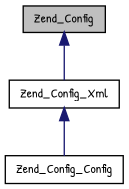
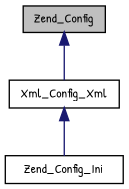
node "Zend_Config_Xml": label "Zend_Config_Xml" -> "Xml_Config_Xml"
node "Zend_Config_Config": label "Zend_Config_Config" -> "Zend_Config_Ini"
